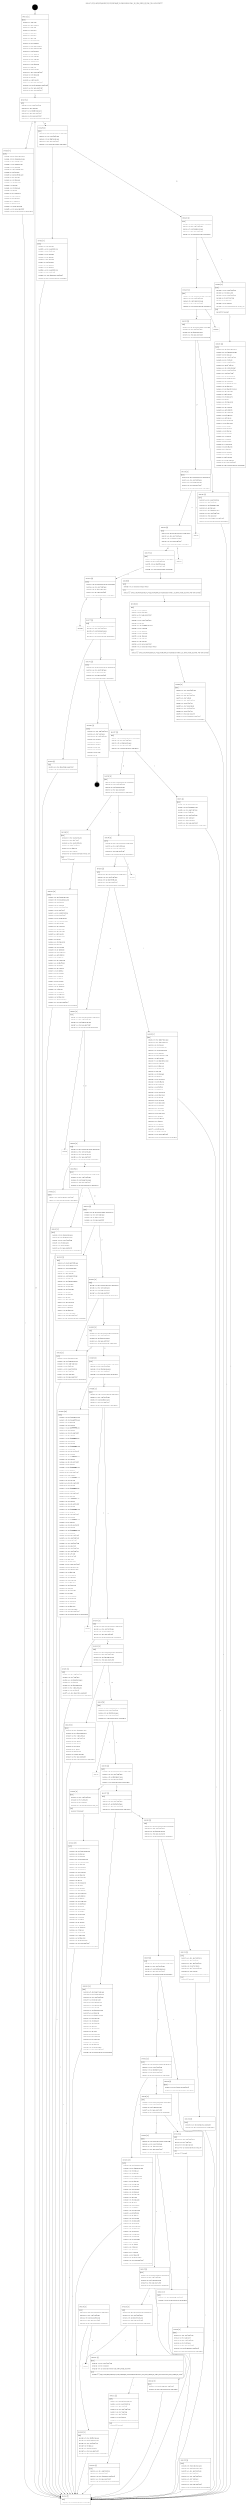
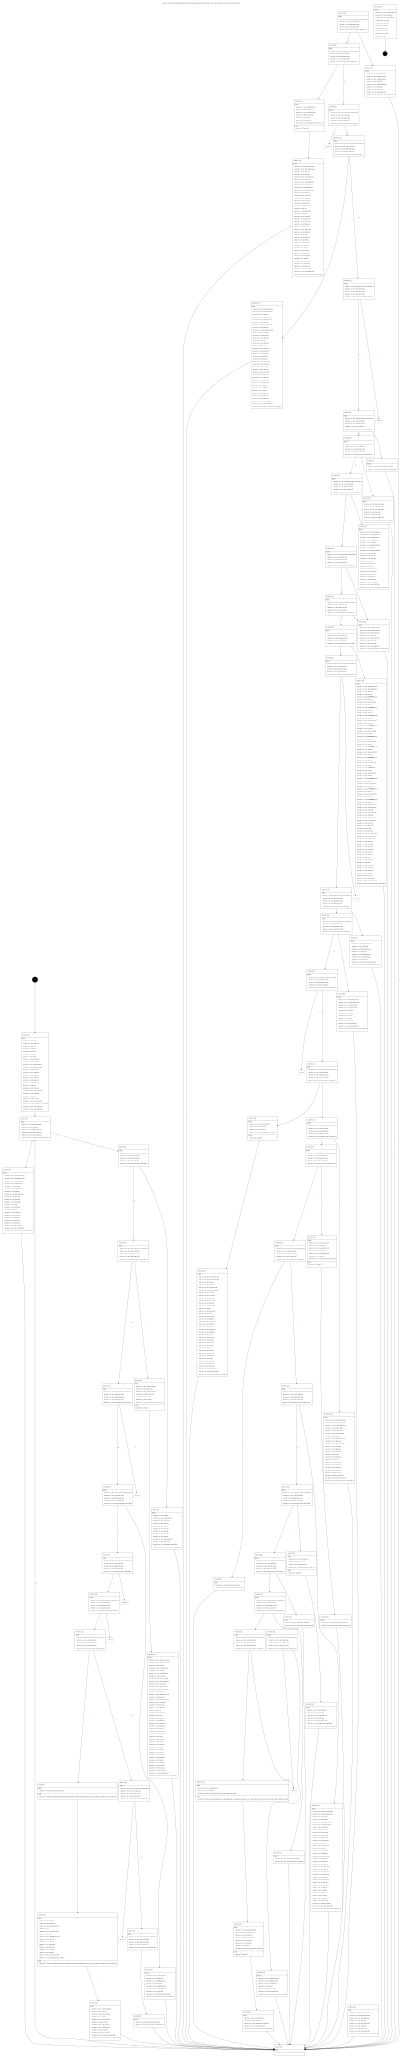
node "0x40179b [28]": removed
